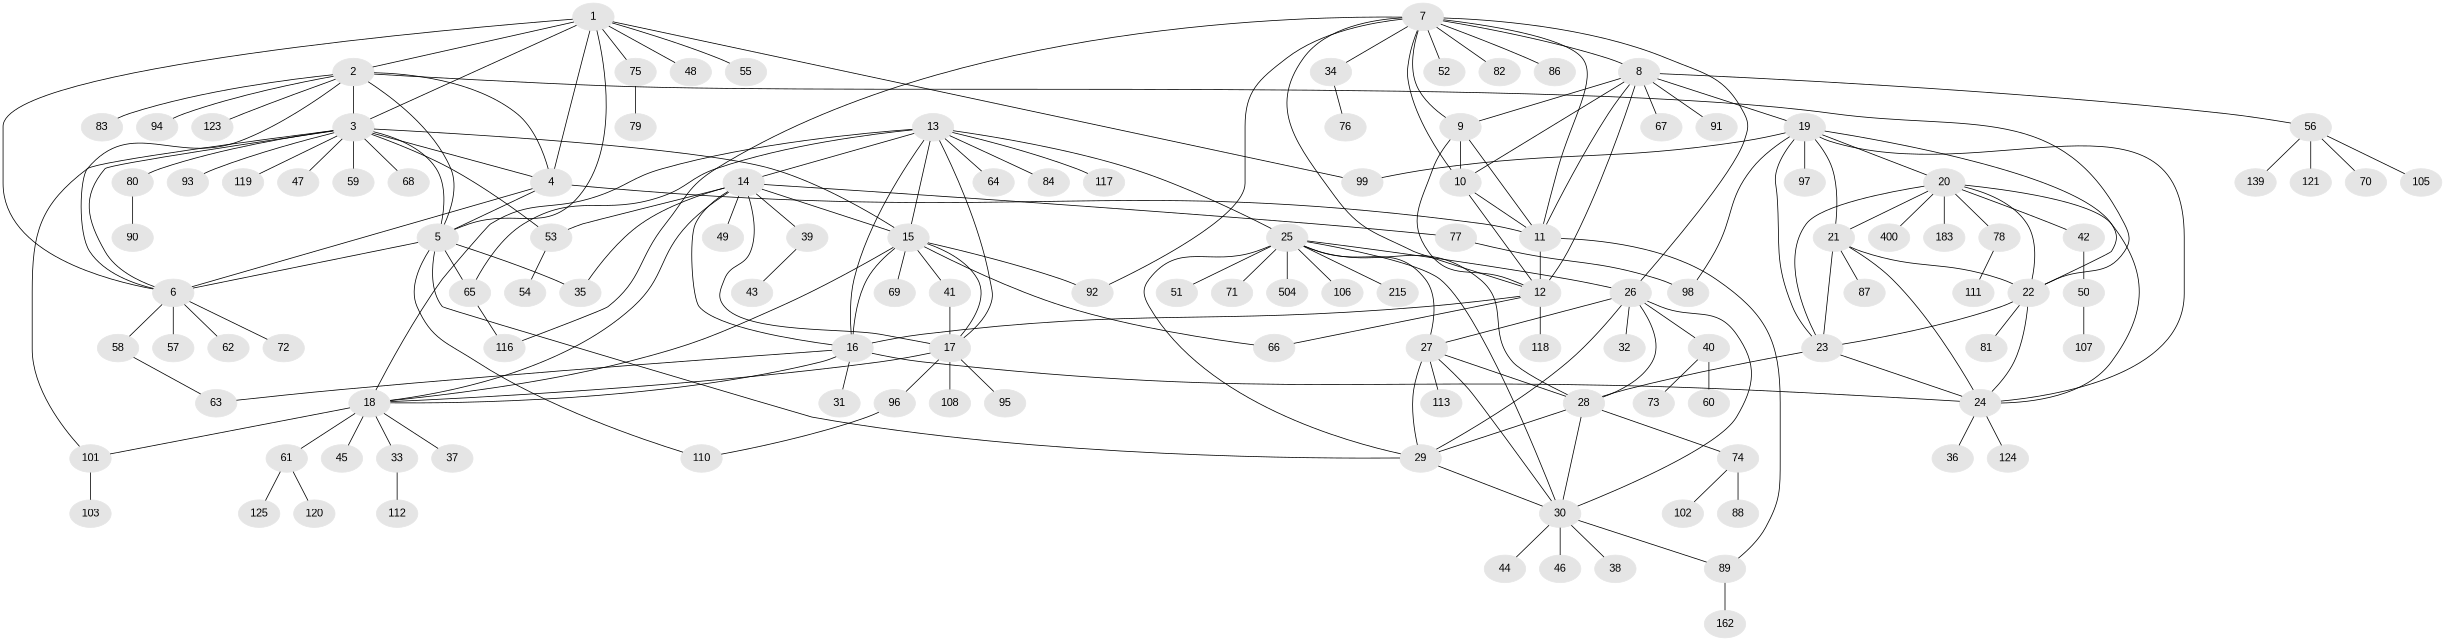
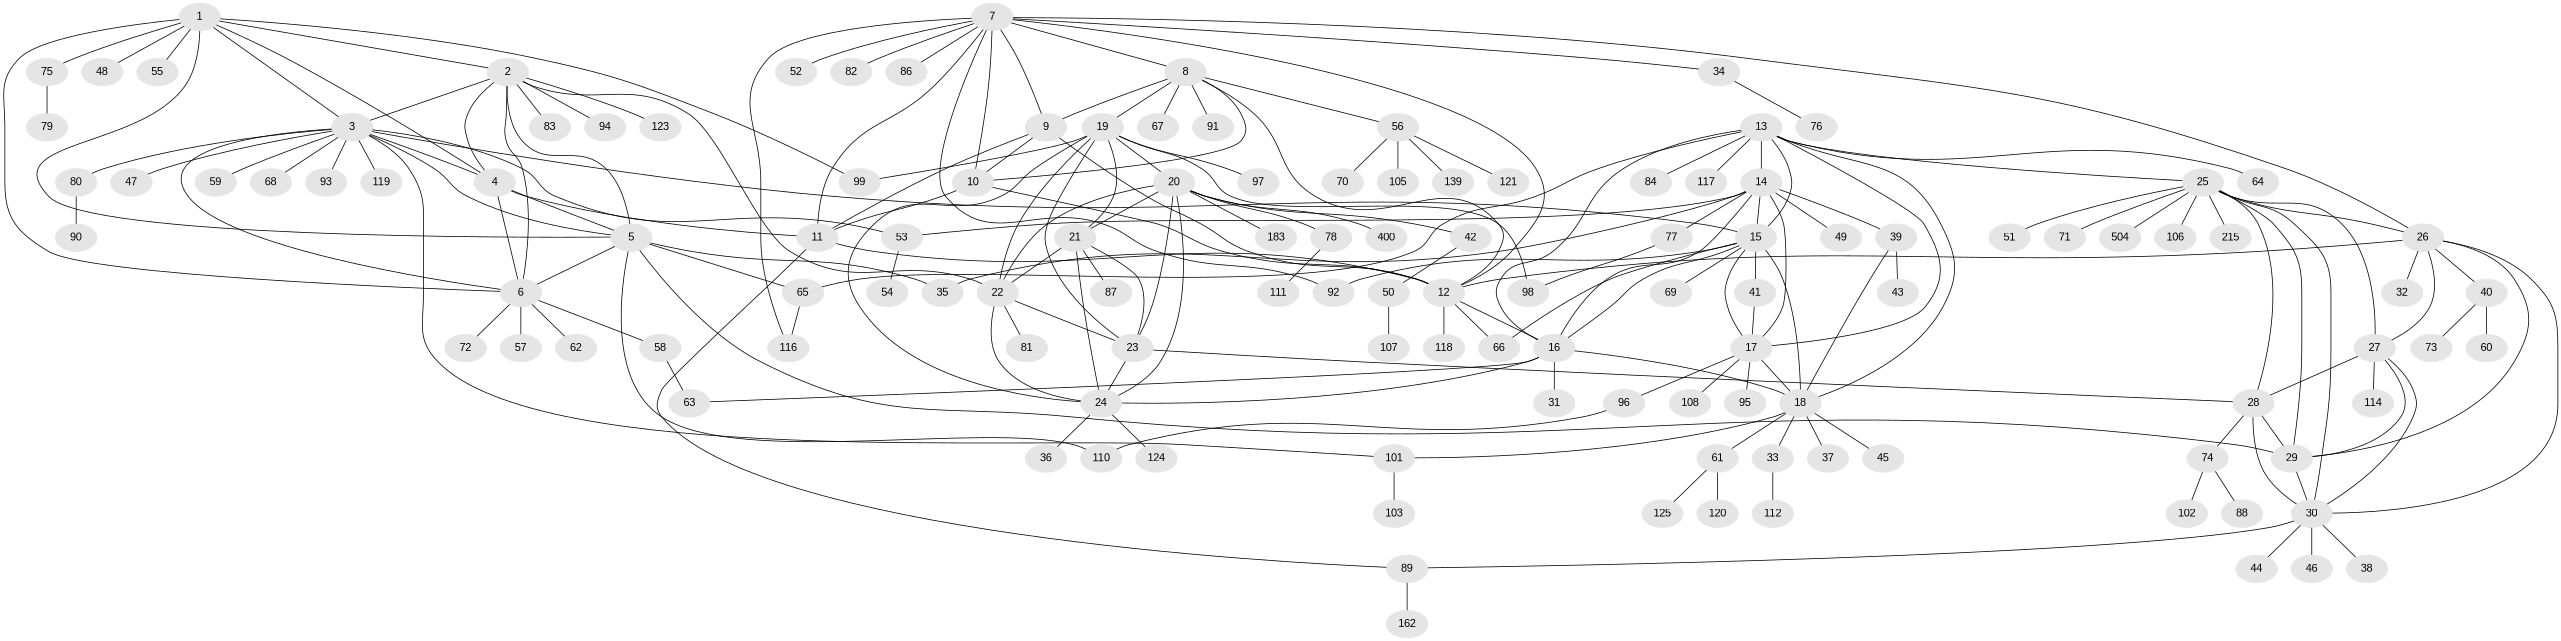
edge "8" -- "11": removed
edge "14" -- "18": now "39" -- "18"
edge "26" -- "28": now "26" -- "12"
node "113": label "113" -> "114"
